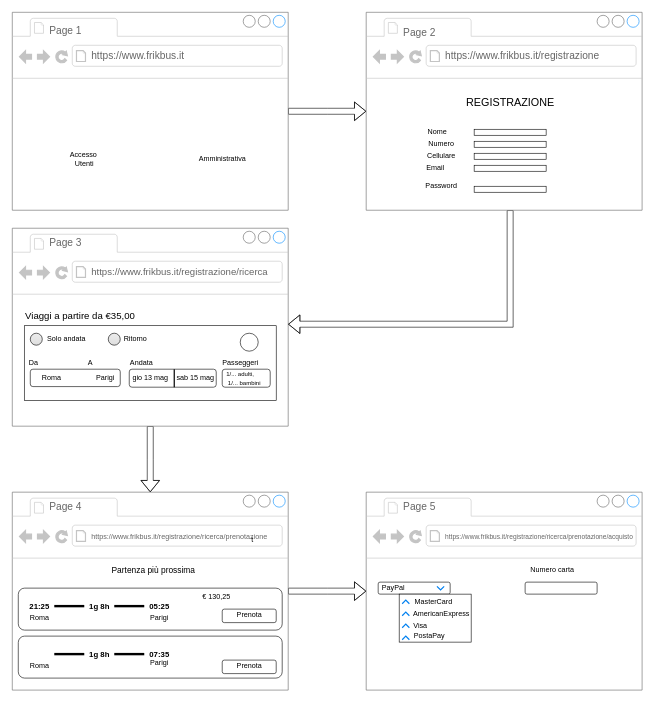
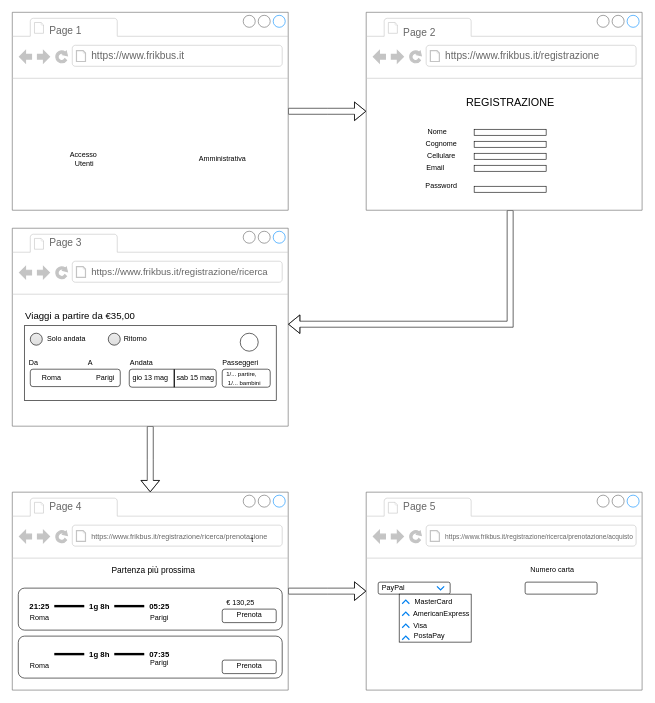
node "Numero": label "Numero" -> "Cognome"
node "1/... adulti, 1/... bambini": label "1/... adulti, 1/... bambini" -> "1/... partire, 1/... bambini"
node "€ 130,25": moved (216, 597) -> (240, 603)
